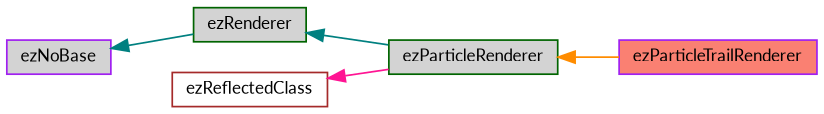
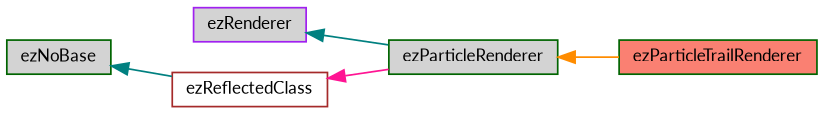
node "ezRenderer": color darkgreen -> purple
edge "ezRenderer" -> "ezNoBase": now "ezReflectedClass" -> "ezNoBase"
node "ezNoBase": color purple -> darkgreen
node "ezParticleTrailRenderer": color purple -> darkgreen
